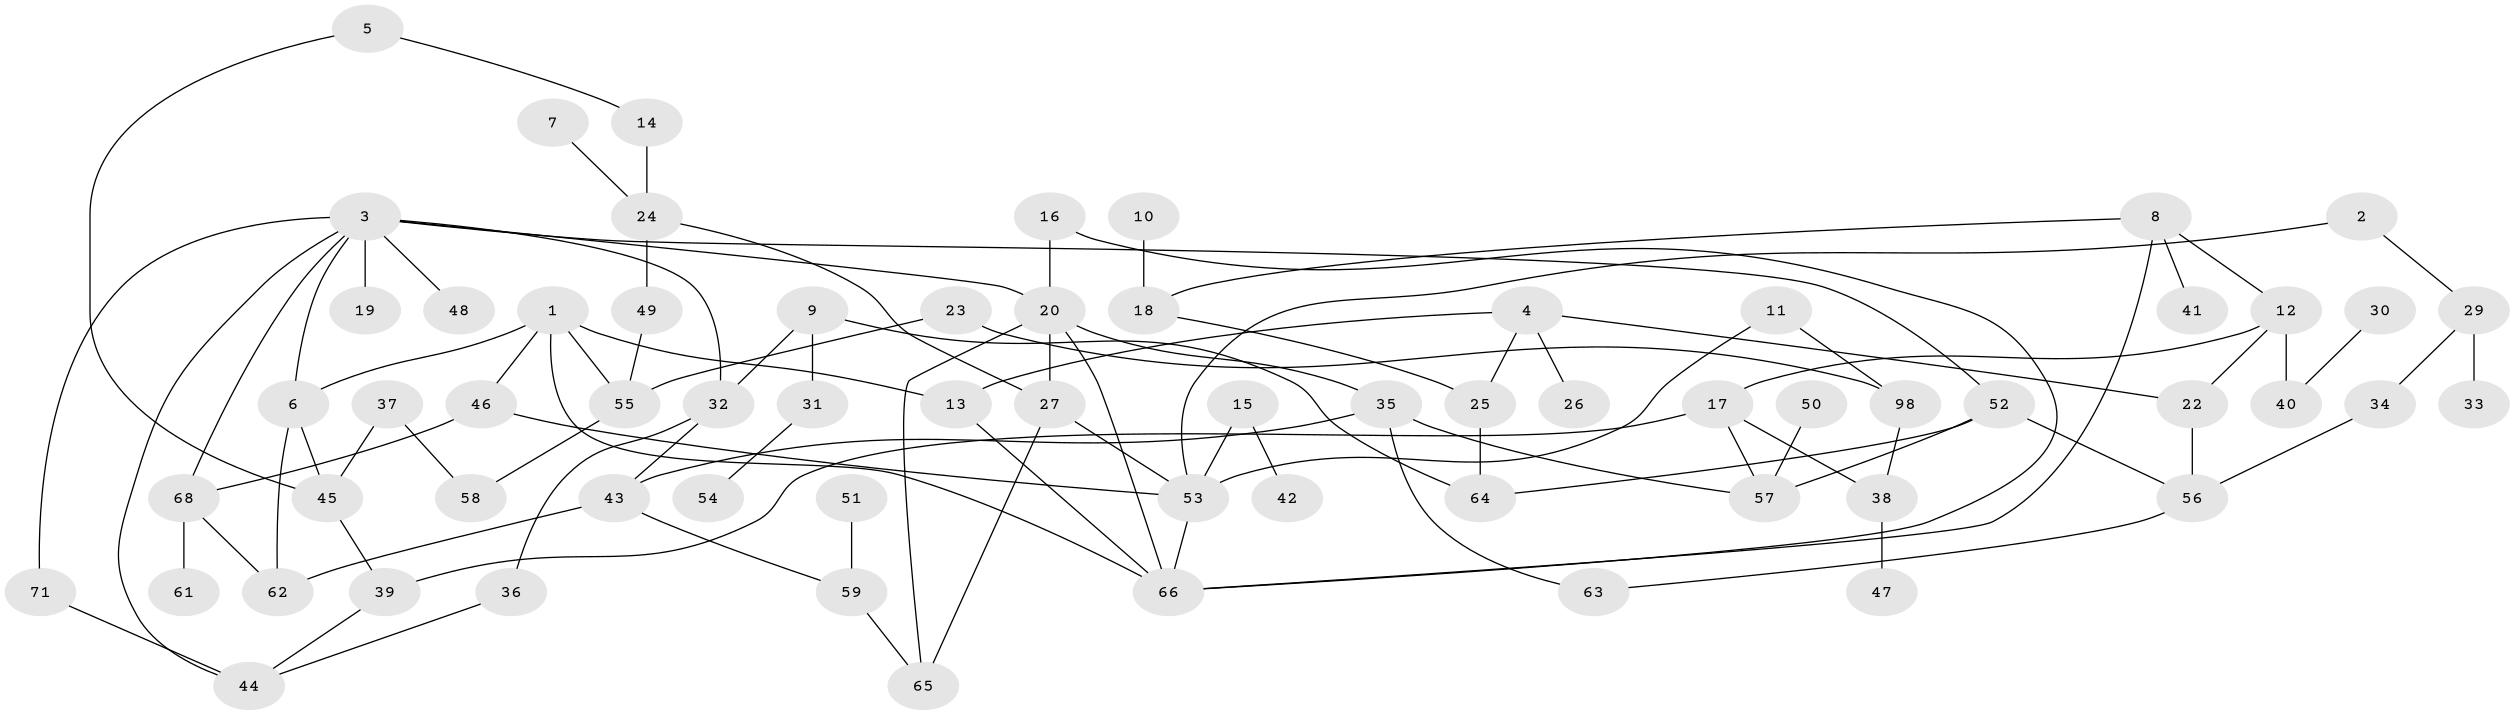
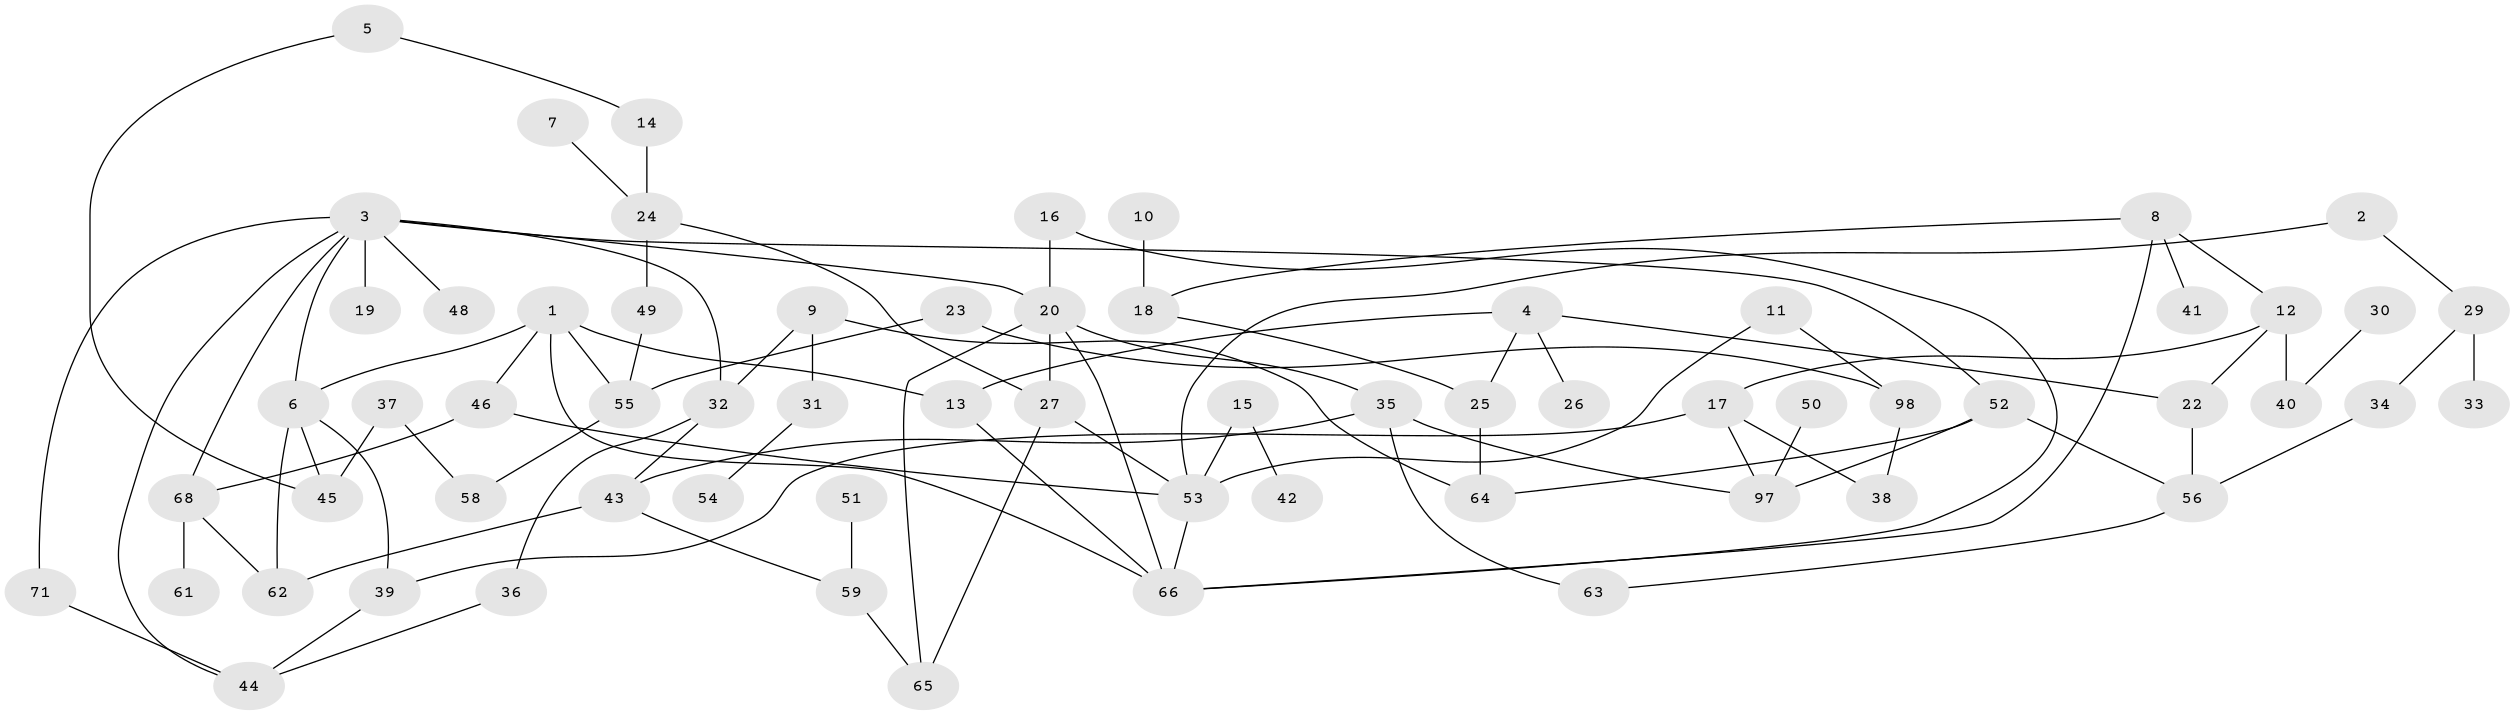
node "57": label "57" -> "97"
edge "45" -- "39": now "6" -- "39"
node "47": removed
